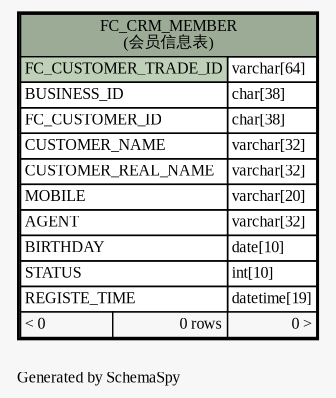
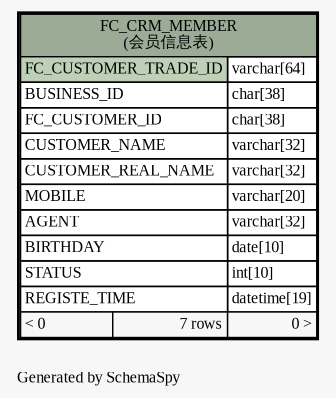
node "FC_CRM_MEMBER": text "0 rows" -> "7 rows"
